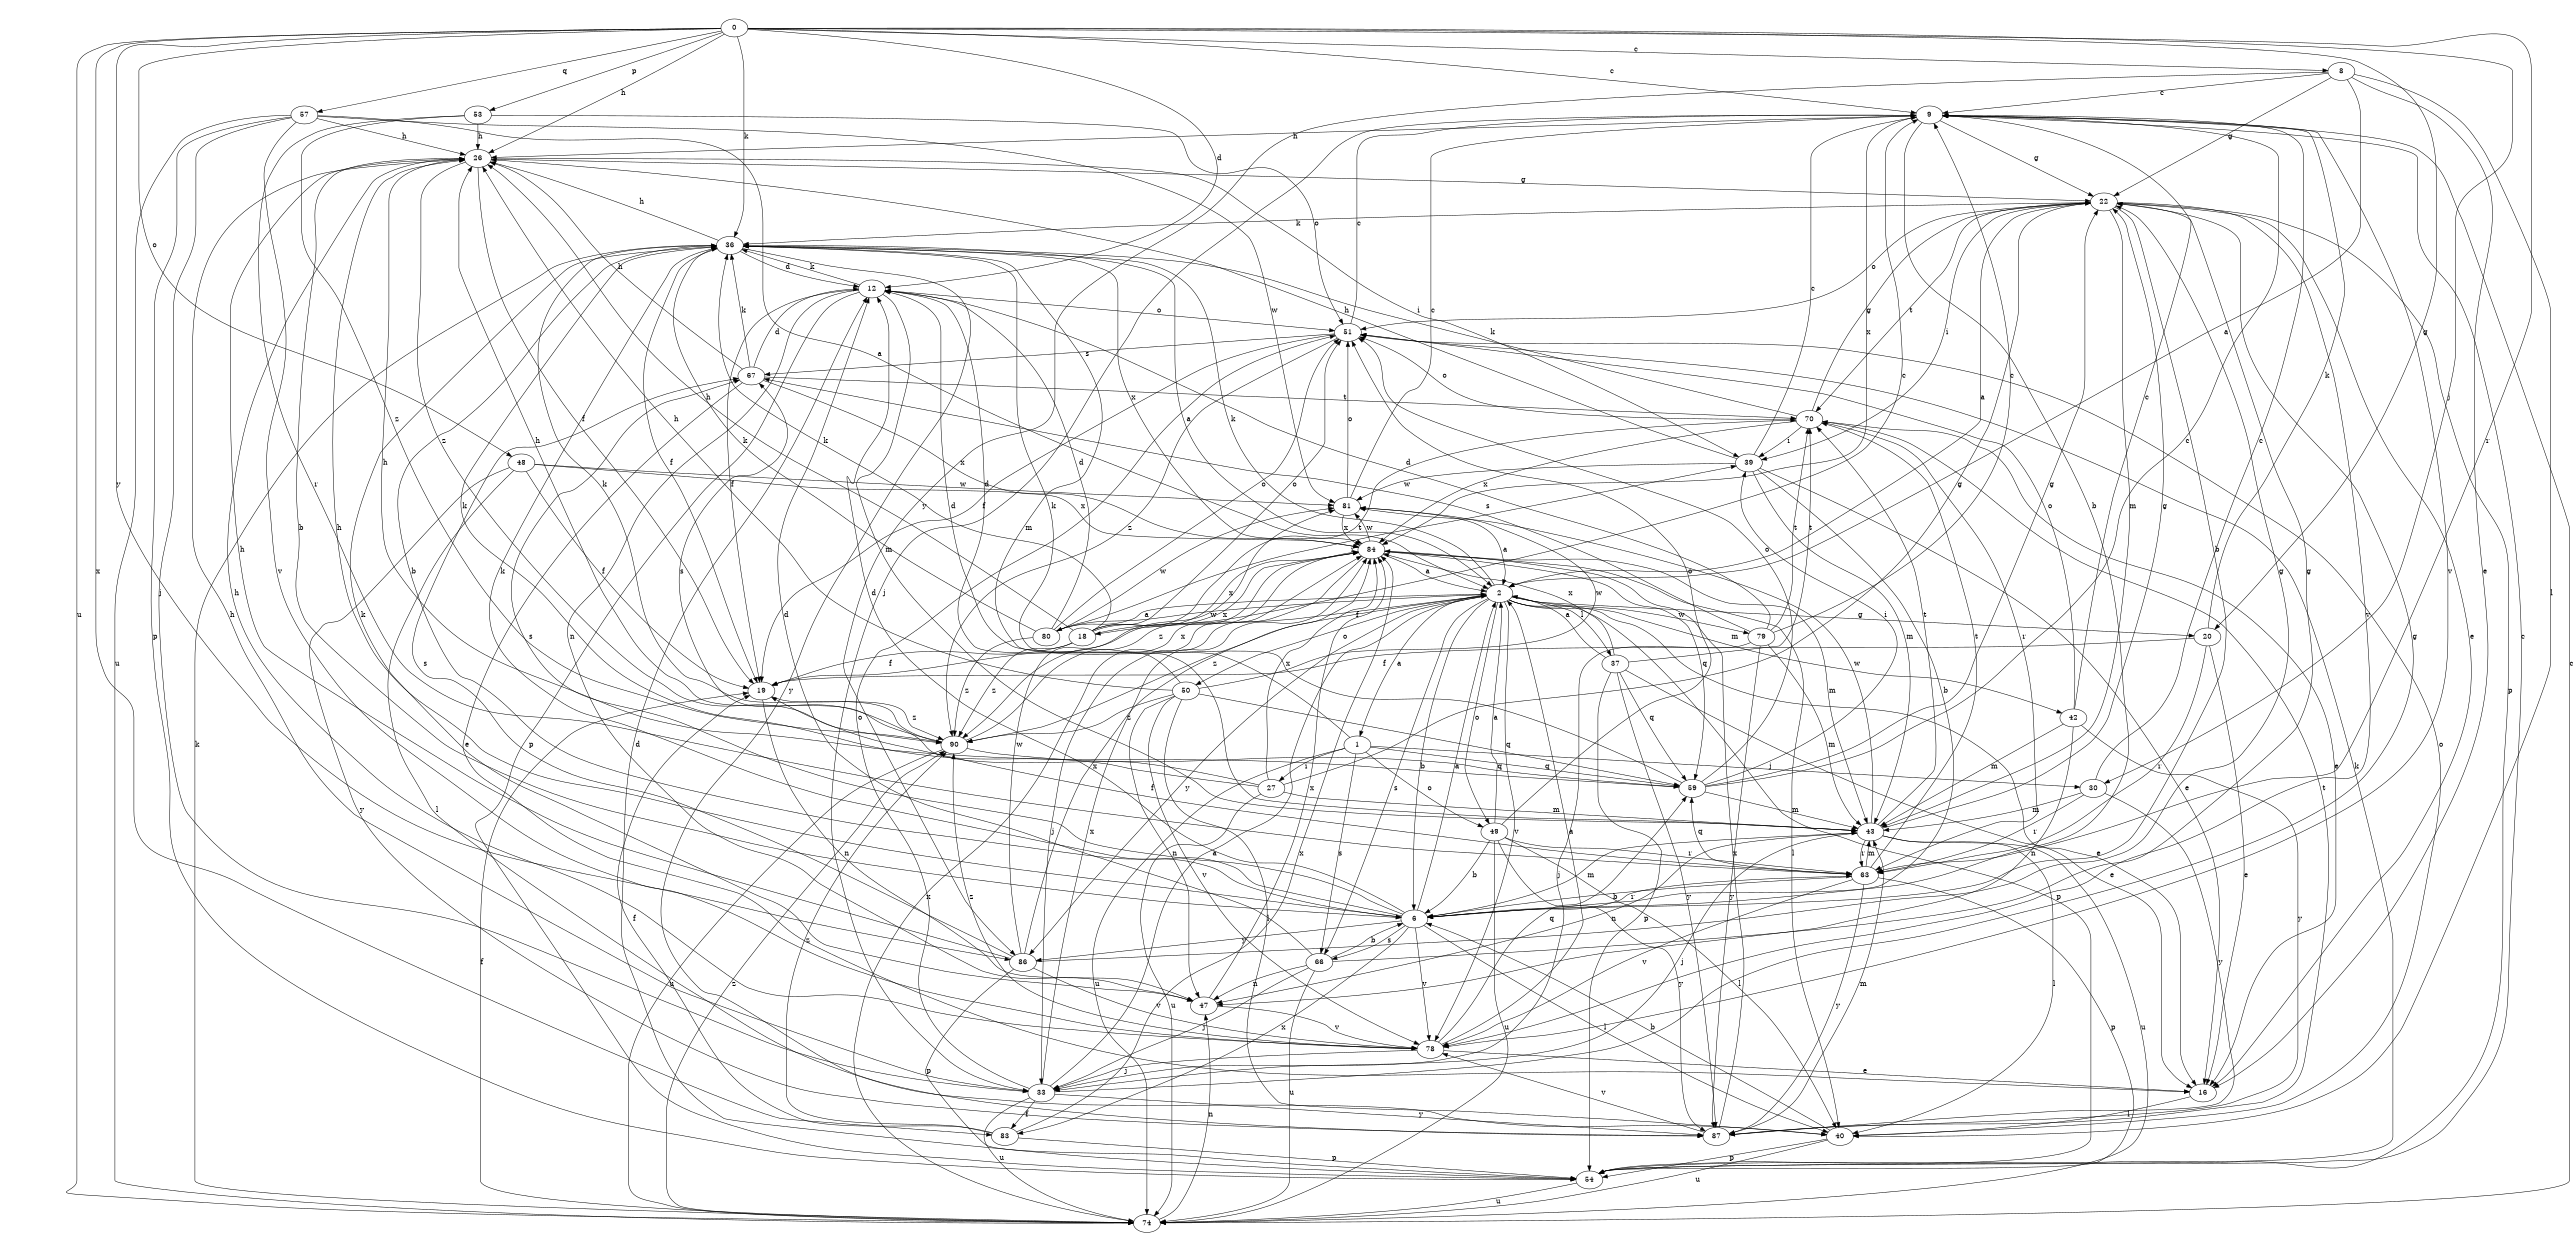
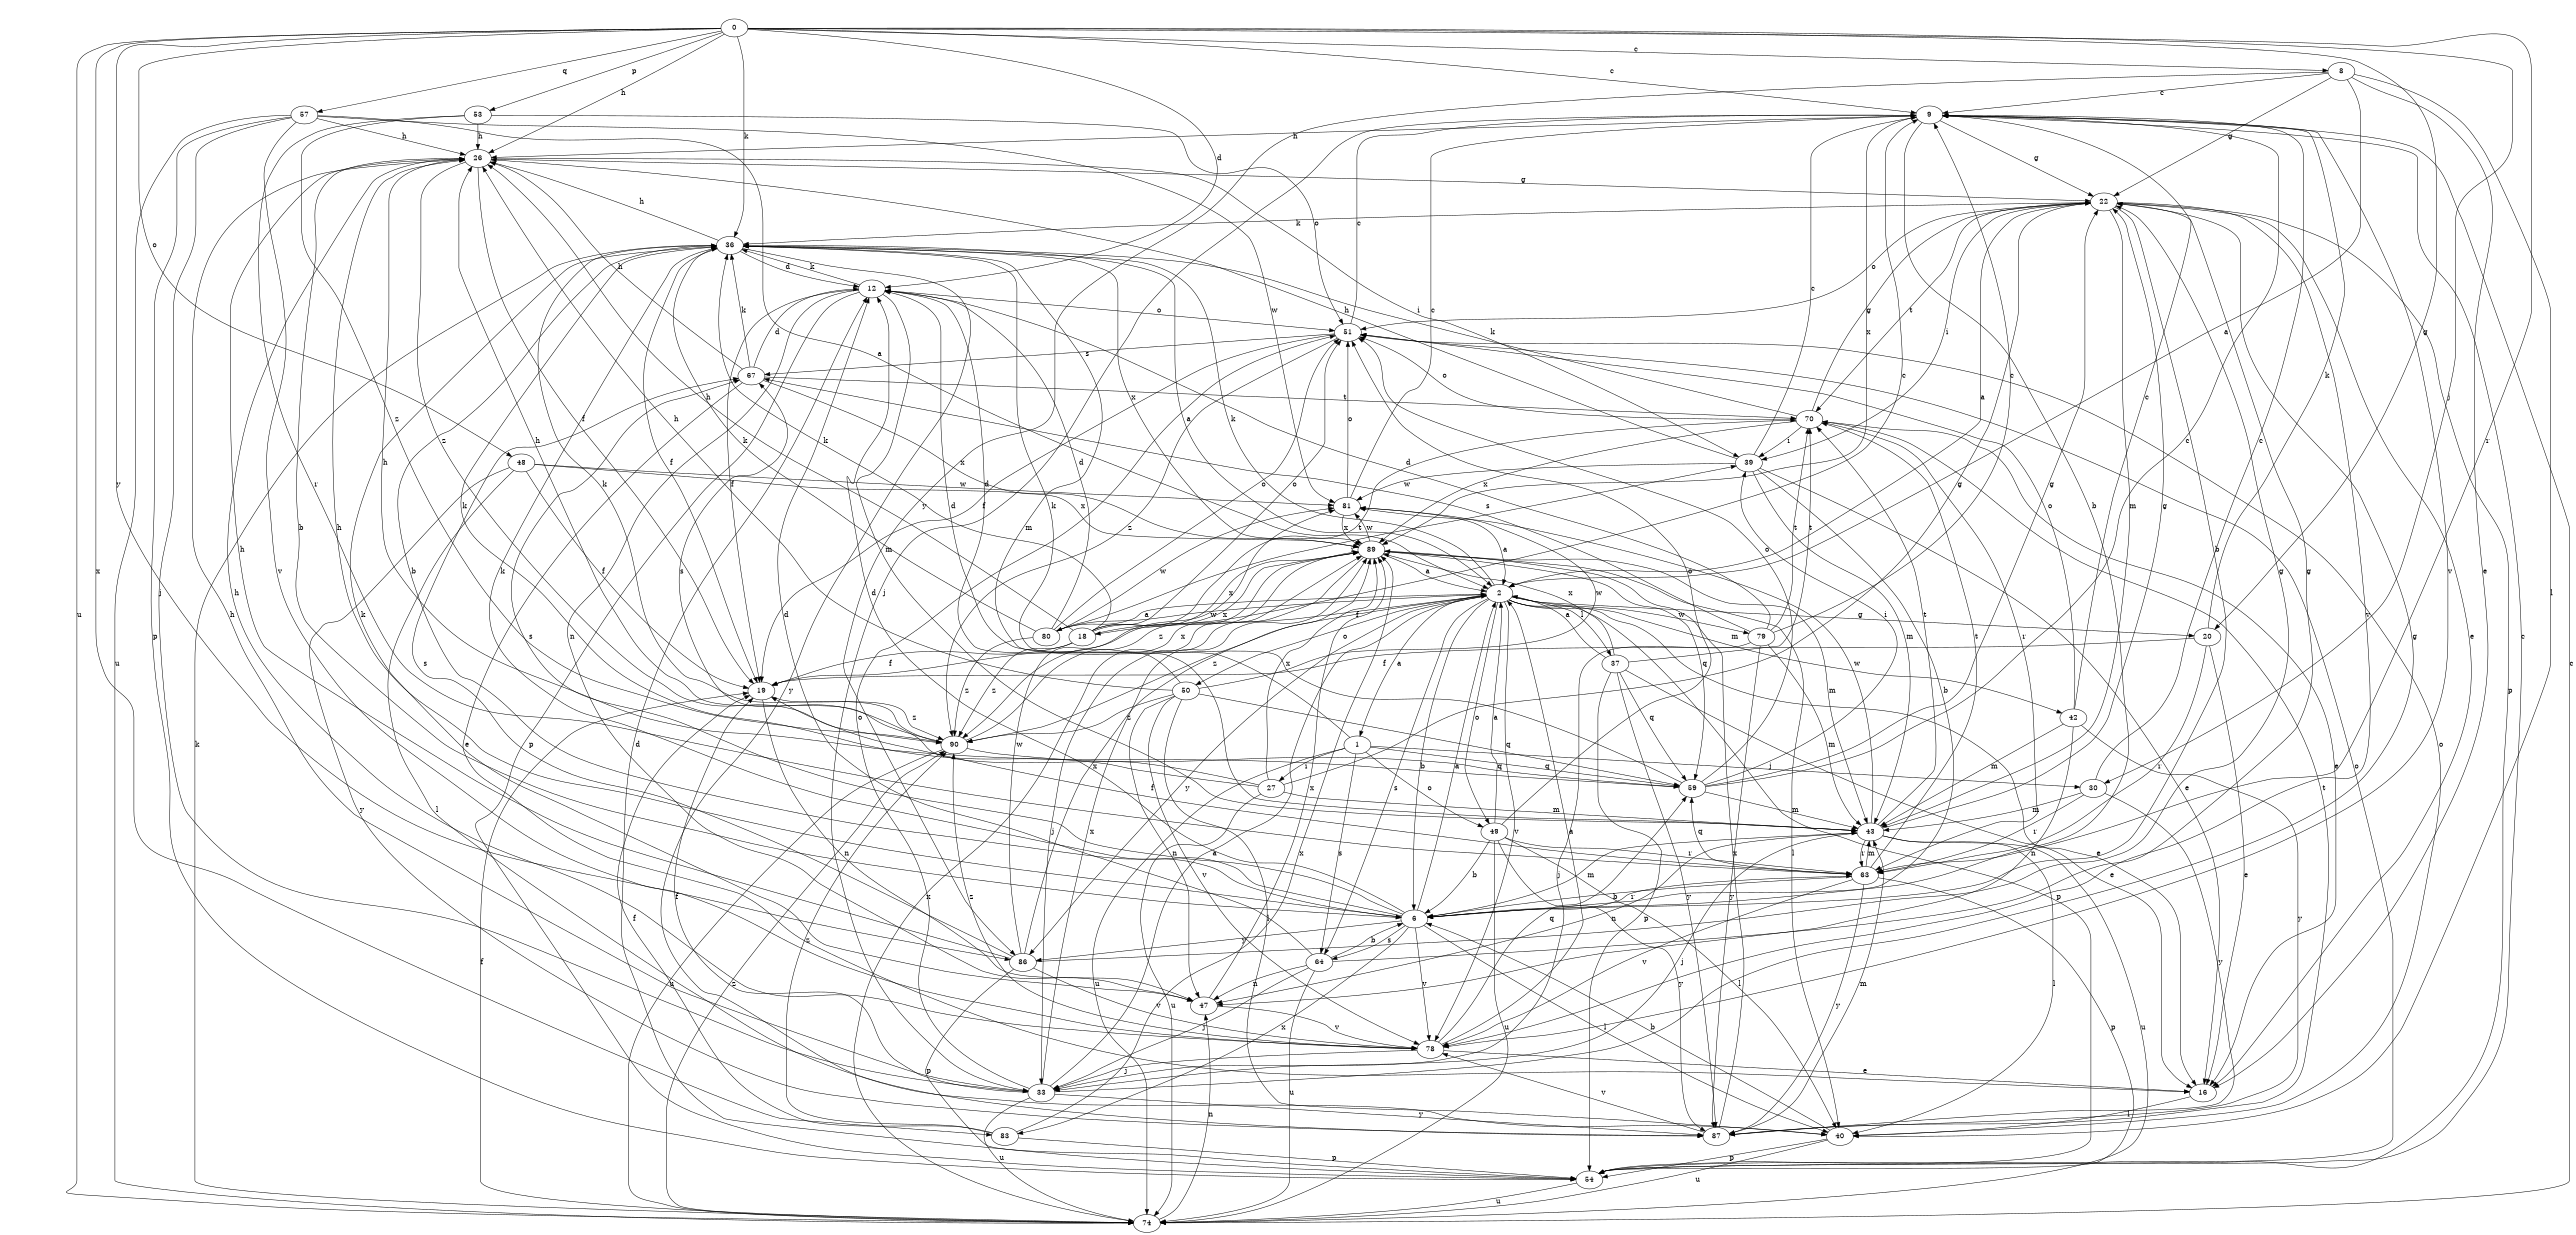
node "84": label "84" -> "89"
edge "54" -> "51": label "k" -> "o"
node "66": label "66" -> "64"
edge "33" -> "83": now "33" -> "19"
